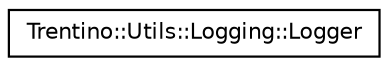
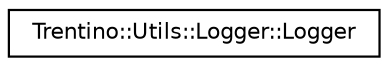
node "Trentino::Utils::Logging::Logger": label "Trentino::Utils::Logging::Logger" -> "Trentino::Utils::Logger::Logger"
